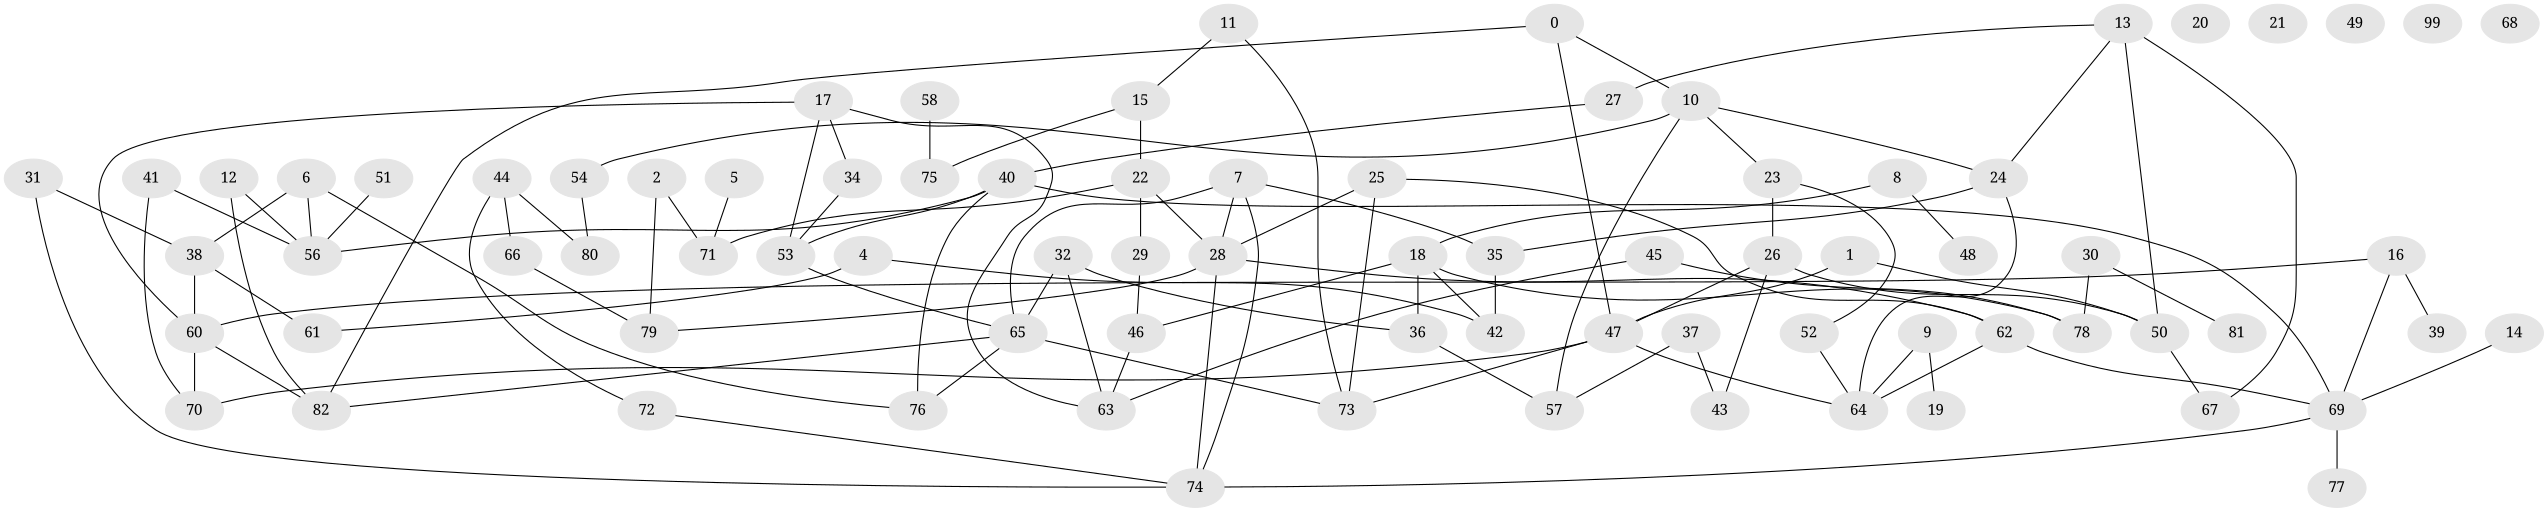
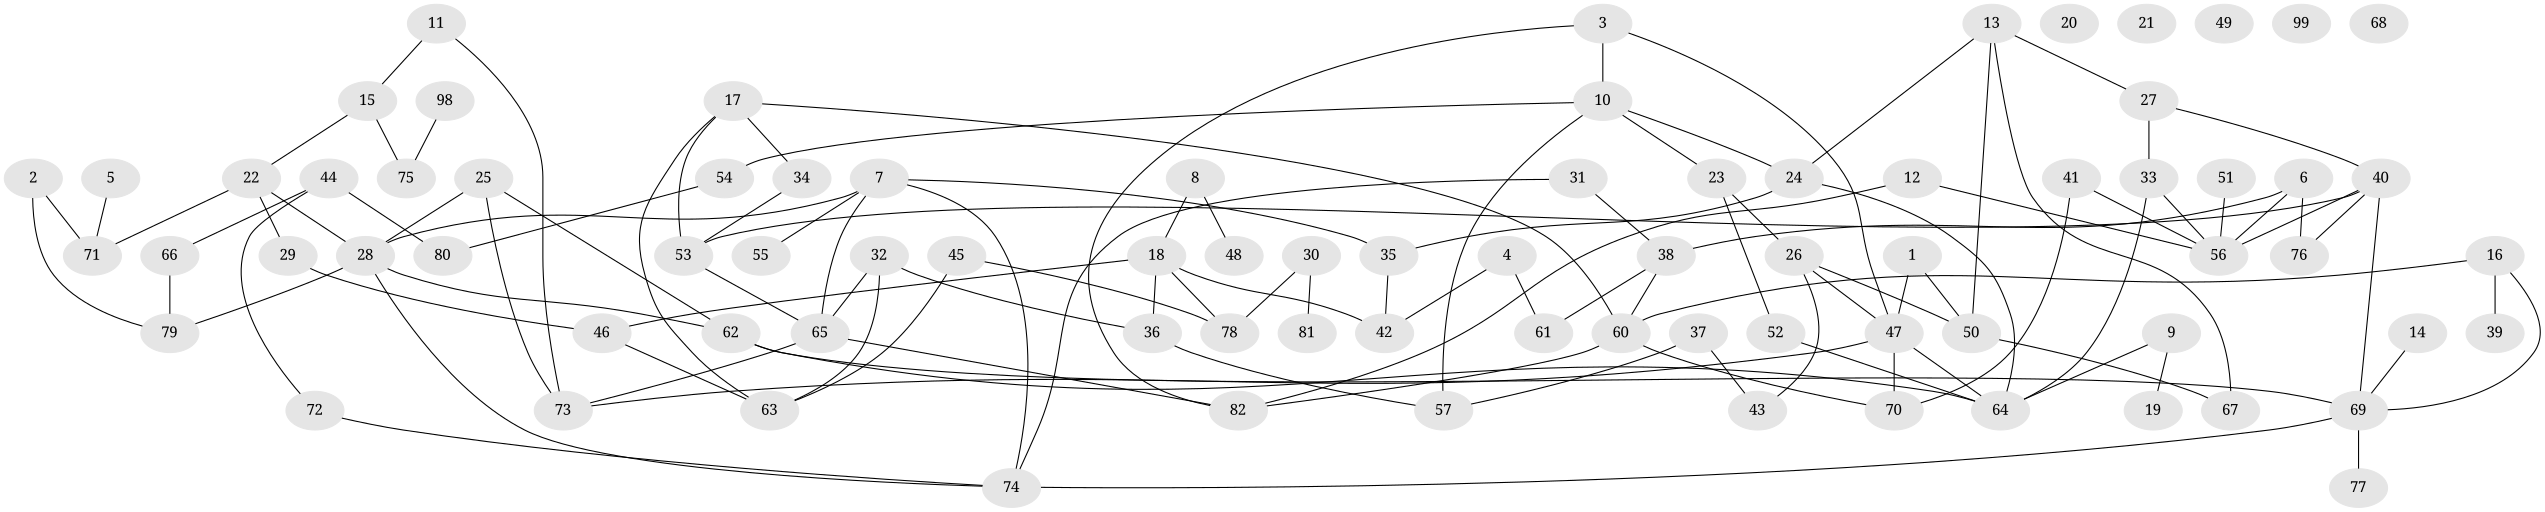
node "0": label "0" -> "3"
node "58": label "58" -> "98"
node "33": added
node "55": added
edge "65" -- "76": removed
